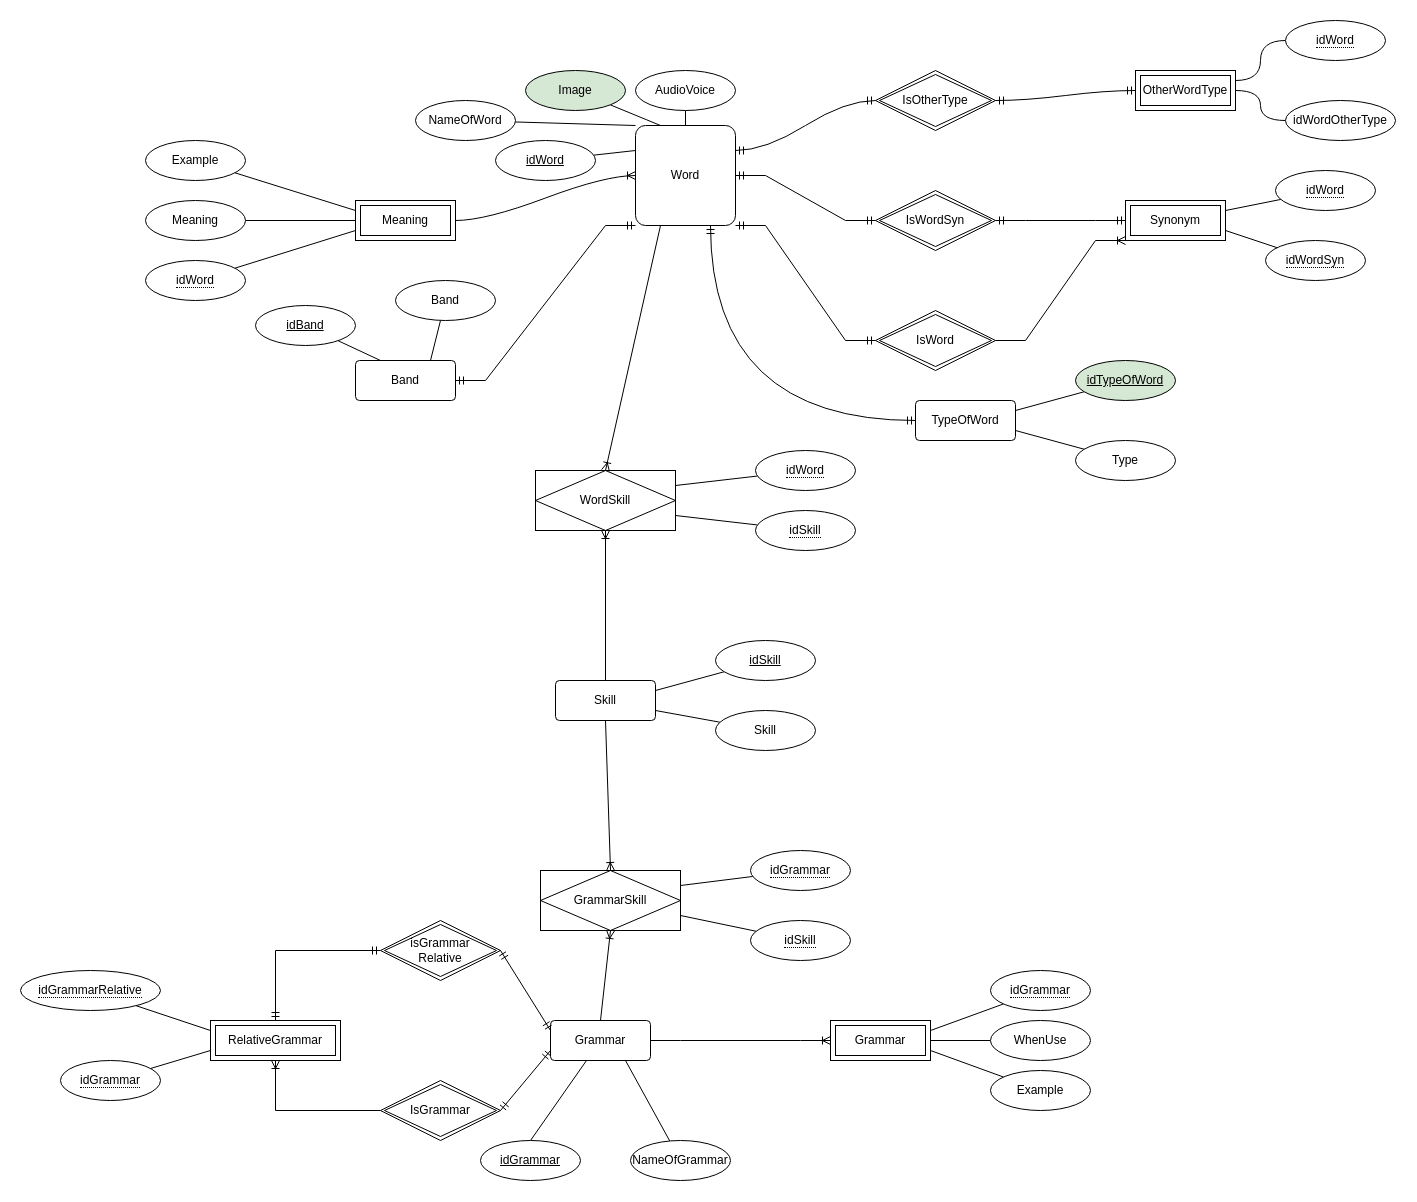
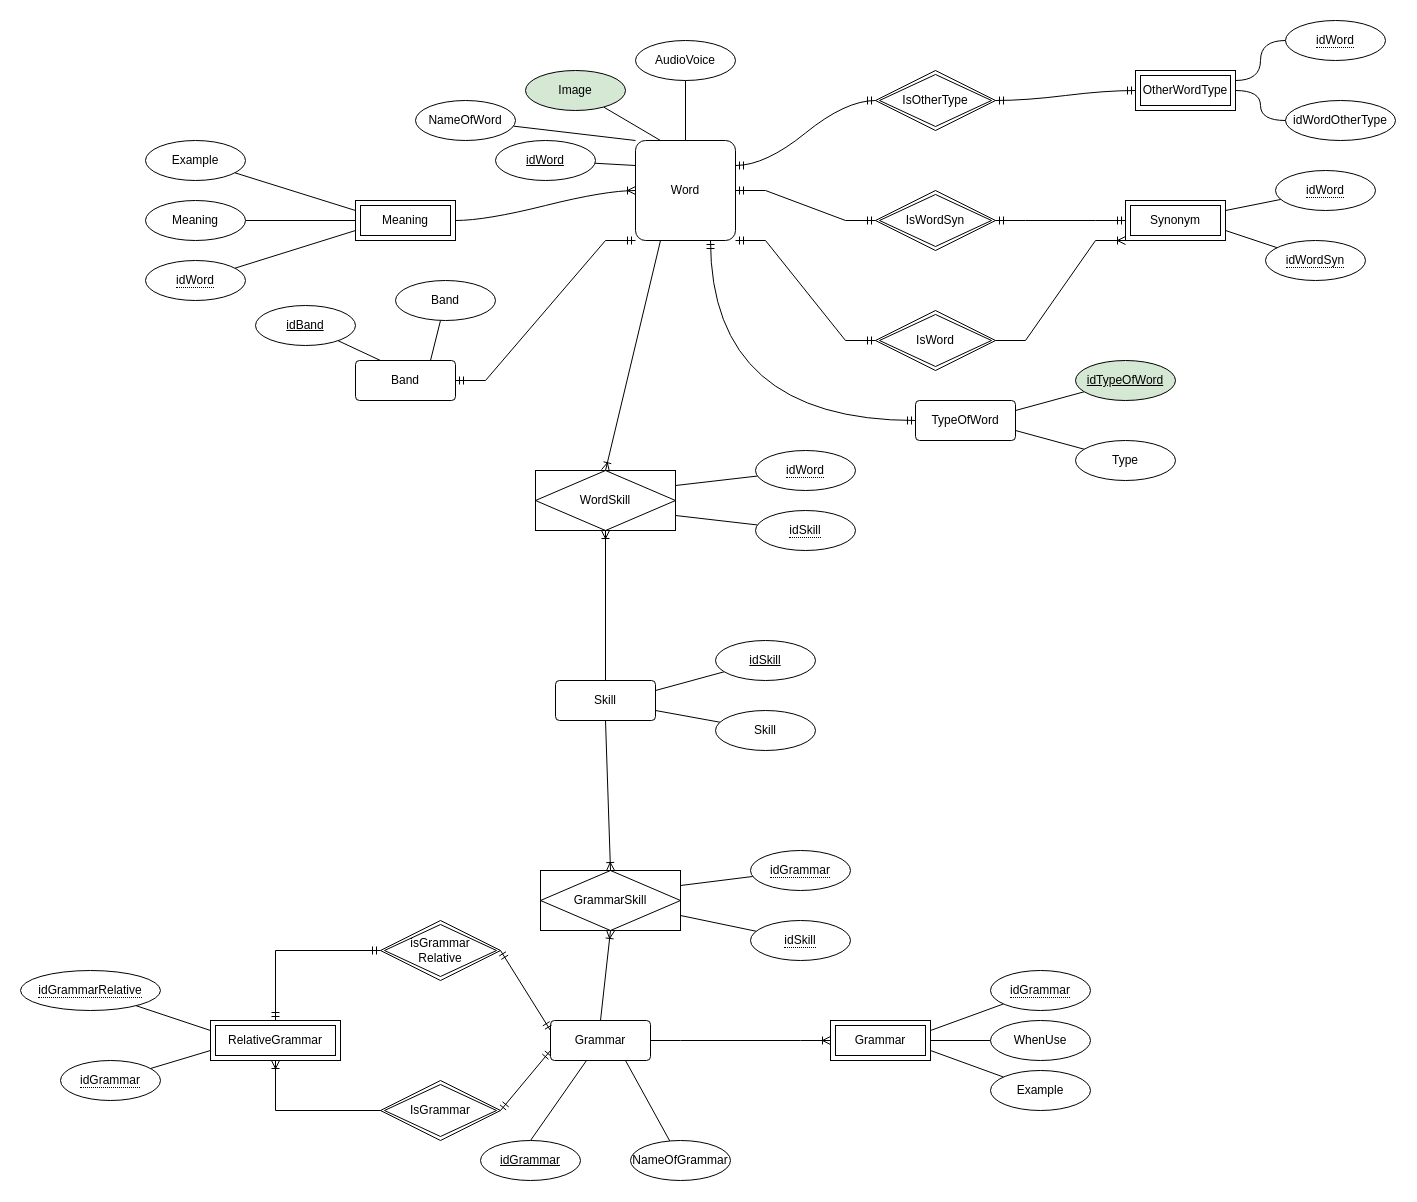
node "AudioVoice": moved (686, 91) -> (686, 61)
node "Word": moved (686, 176) -> (686, 191)
